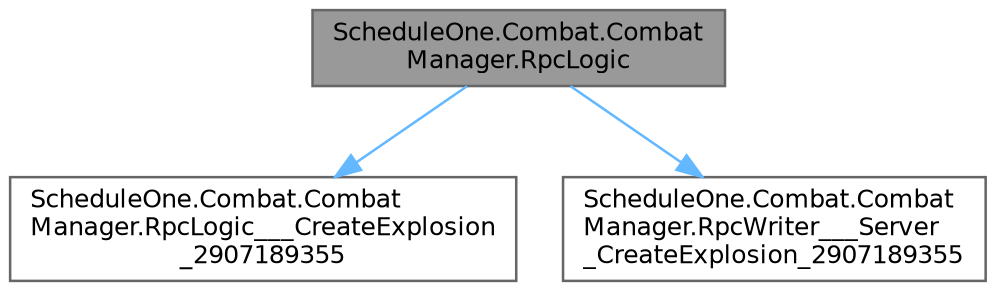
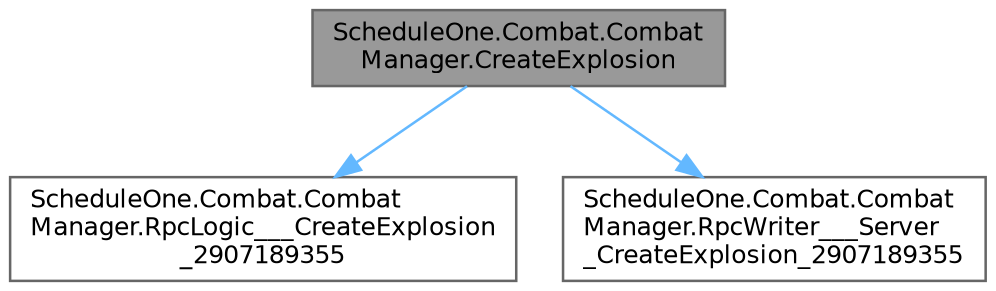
node "ScheduleOne.Combat.Combat Manager.RpcLogic": label "ScheduleOne.Combat.Combat Manager.RpcLogic" -> "ScheduleOne.Combat.Combat Manager.CreateExplosion"
